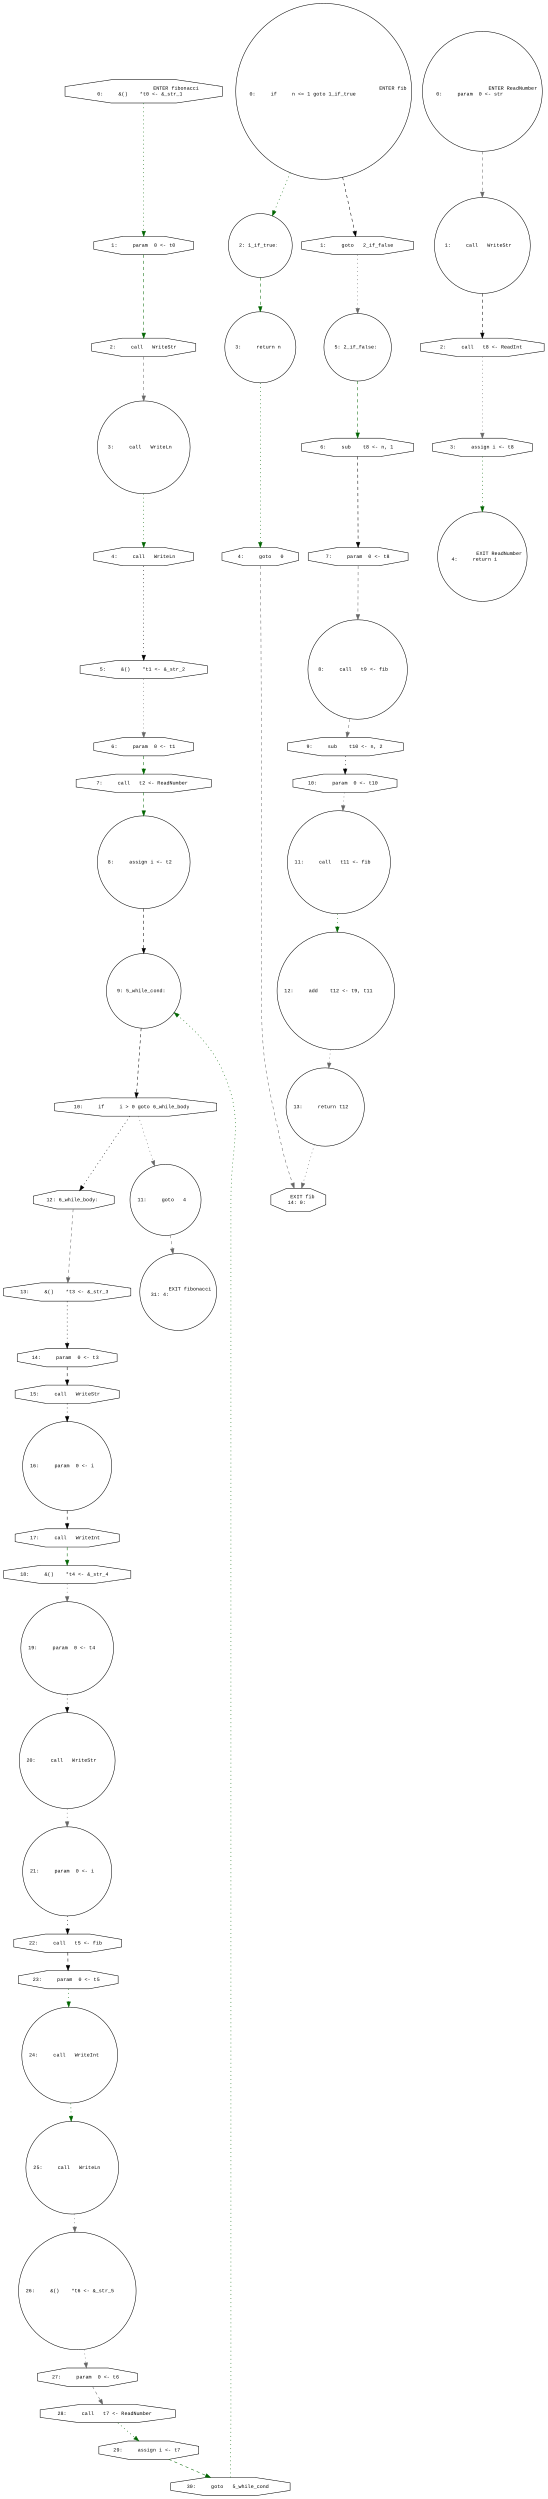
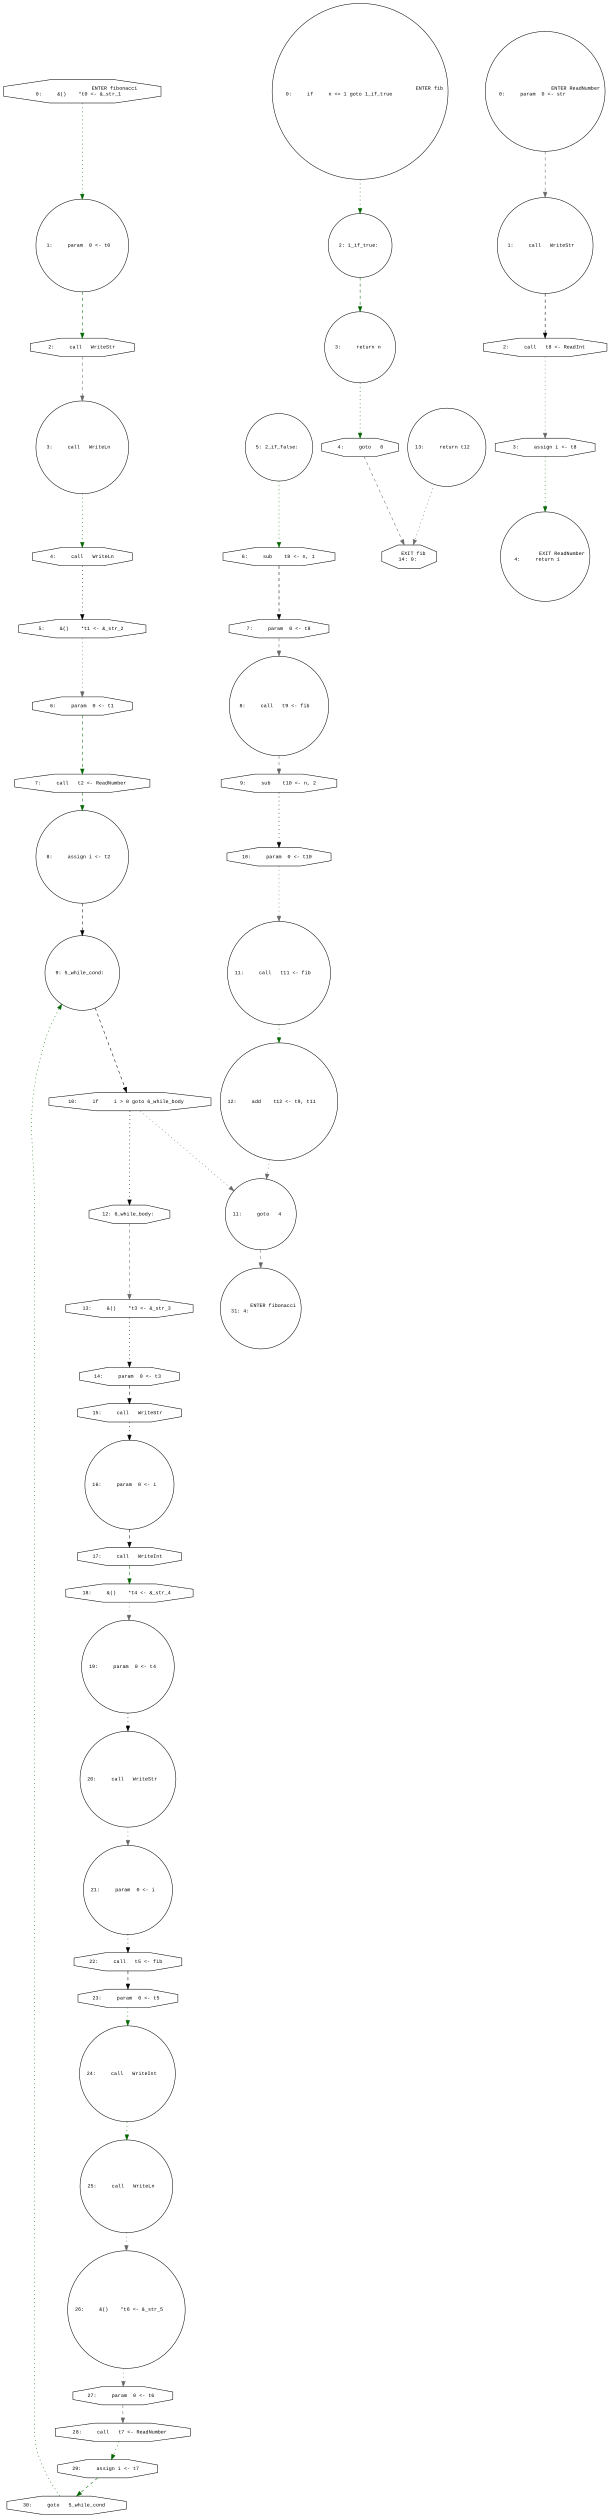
node "1:     param  0 <- t0": shape octagon -> circle
node "1:     goto   2_if_false": removed
edge "5: 2_if_false:" -> "6:     sub    t8 <- n, 1": style dashed -> dotted
edge "12:     add    t12 <- t9, t11" -> "13:     return t12": now "12:     add    t12 <- t9, t11" -> "11:     goto   4"
node "EXIT fibonacci 31: 4:": label "EXIT fibonacci 31: 4:" -> "ENTER fibonacci 31: 4:"
